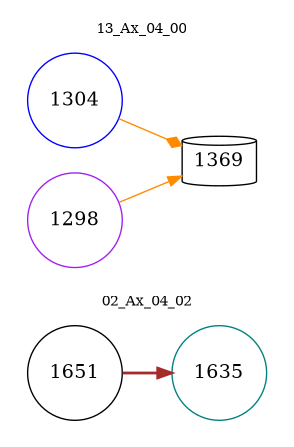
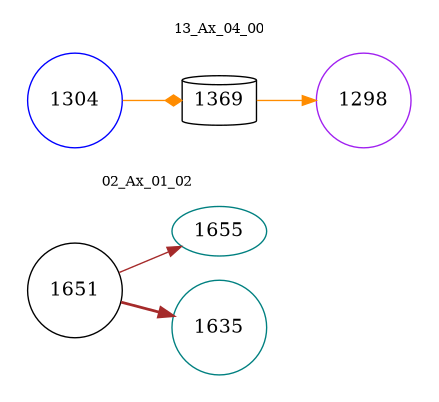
edge "1298" -> "1369": reversed
node "1655": added
cluster "02_Ax_04_02": label "02_Ax_04_02" -> "02_Ax_01_02"
